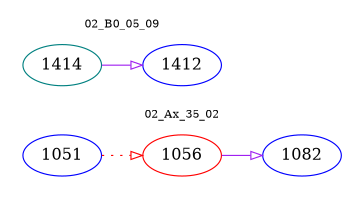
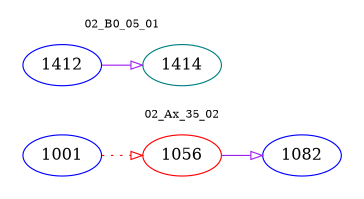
cluster "02_B0_05_09": label "02_B0_05_09" -> "02_B0_05_01"
edge "1414" -> "1412": reversed
node "1051": label "1051" -> "1001"
